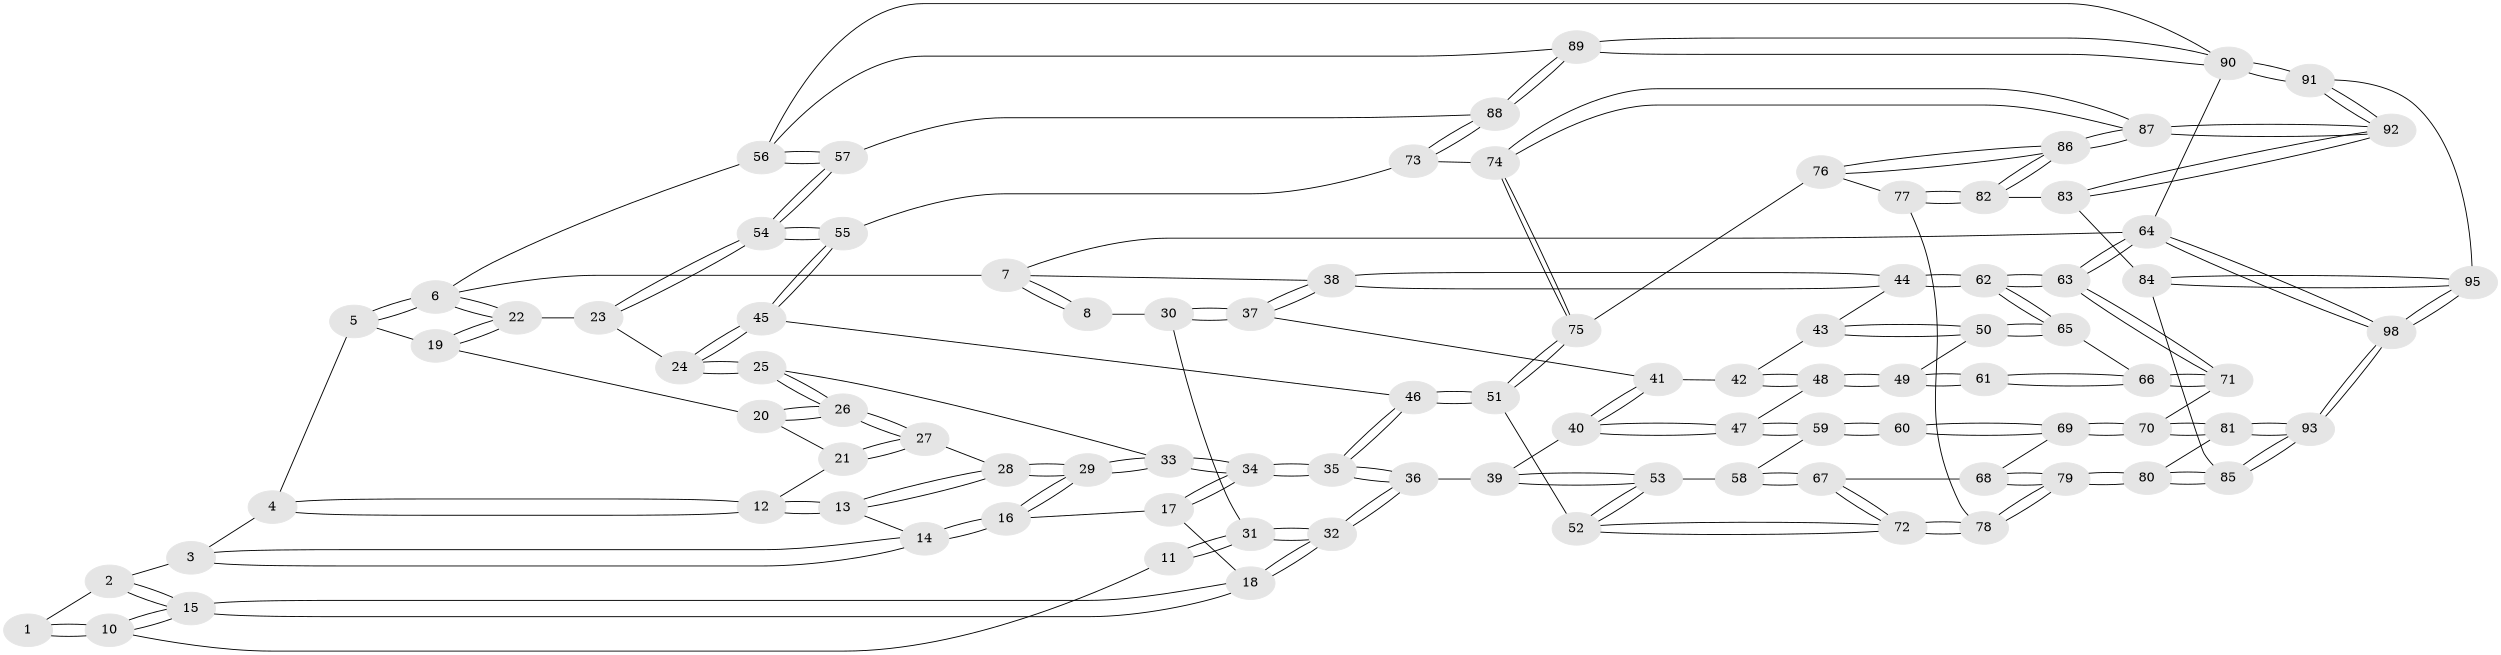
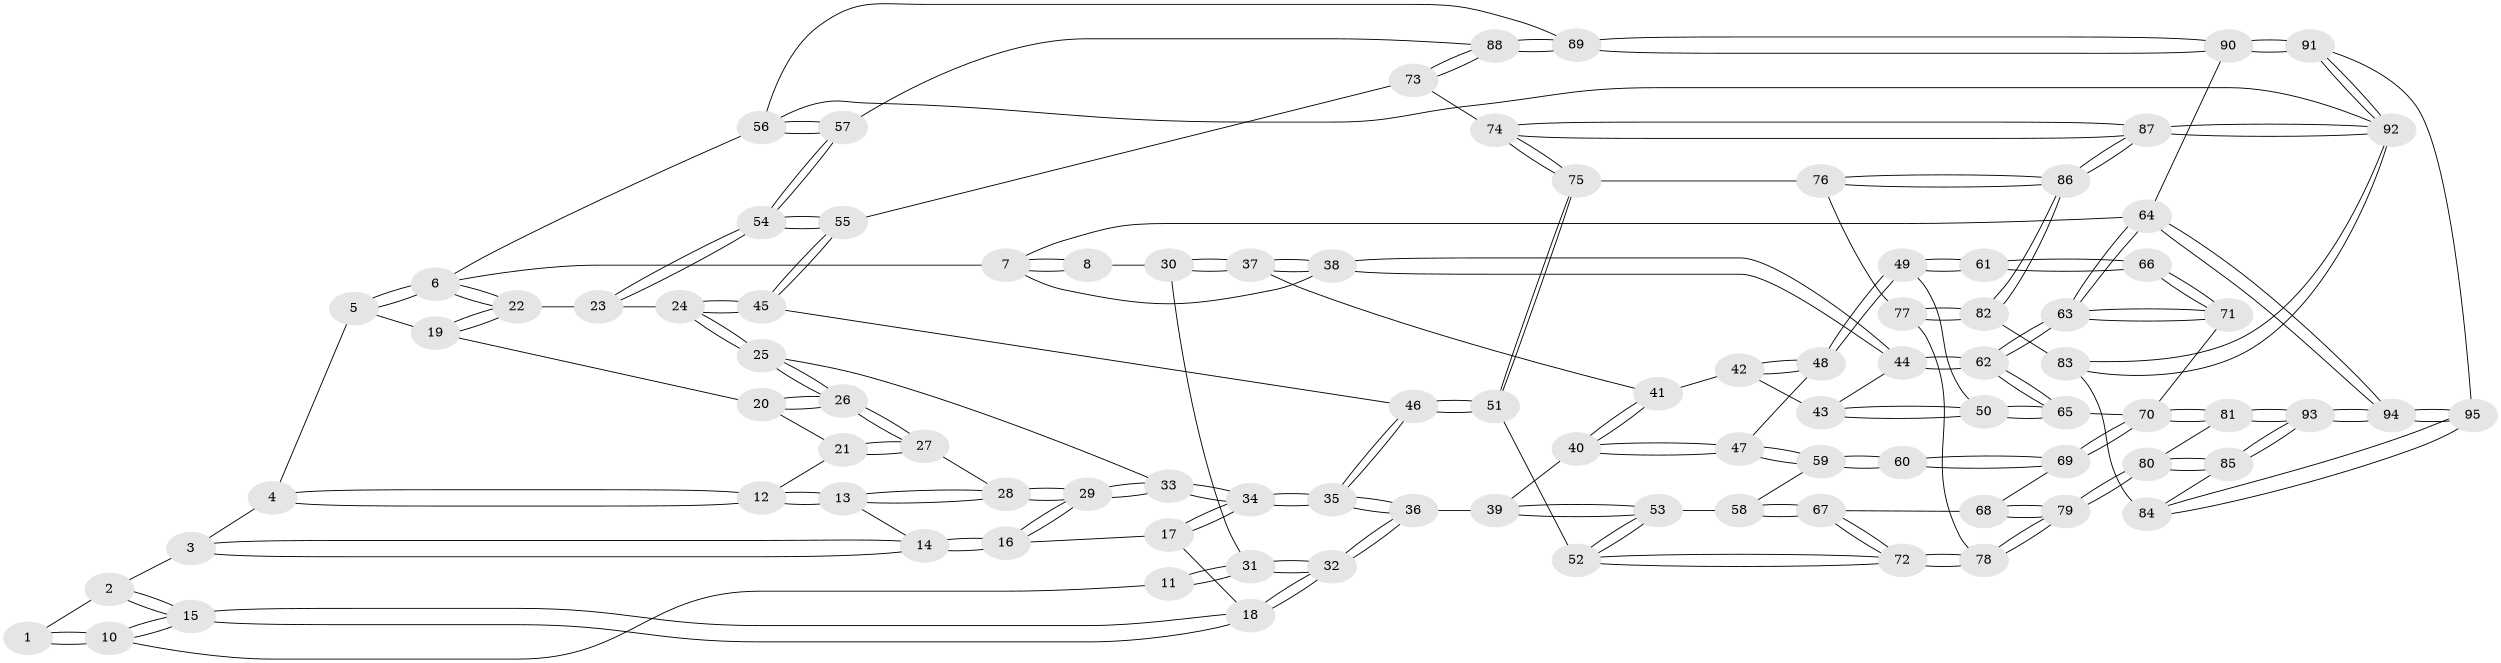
edge "90" -- "56": now "92" -- "56"
node "98": label "98" -> "94"
edge "65" -- "66": now "65" -- "70"
